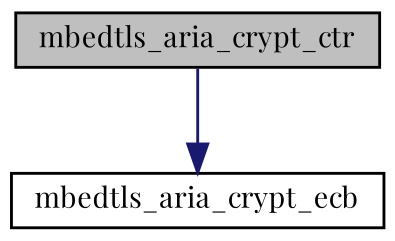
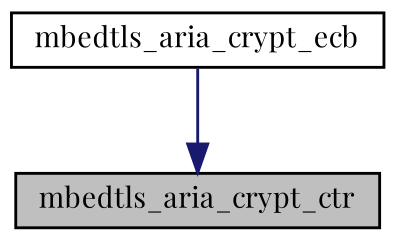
edge "mbedtls_aria_crypt_ctr" -> "mbedtls_aria_crypt_ecb": reversed
